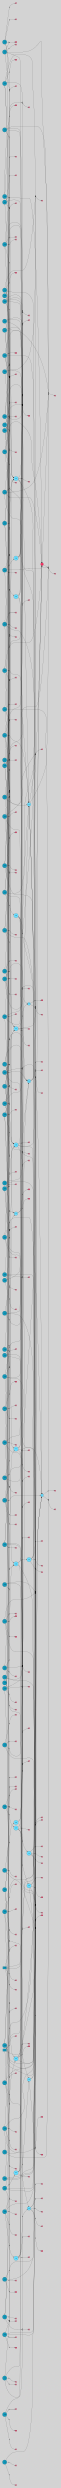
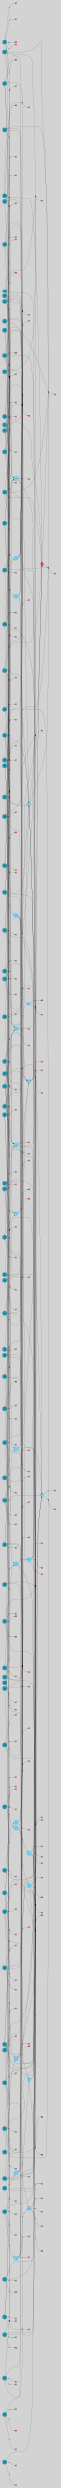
node "T513": shape circle -> box
node "T516": shape box -> circle
node "T423": shape box -> circle
